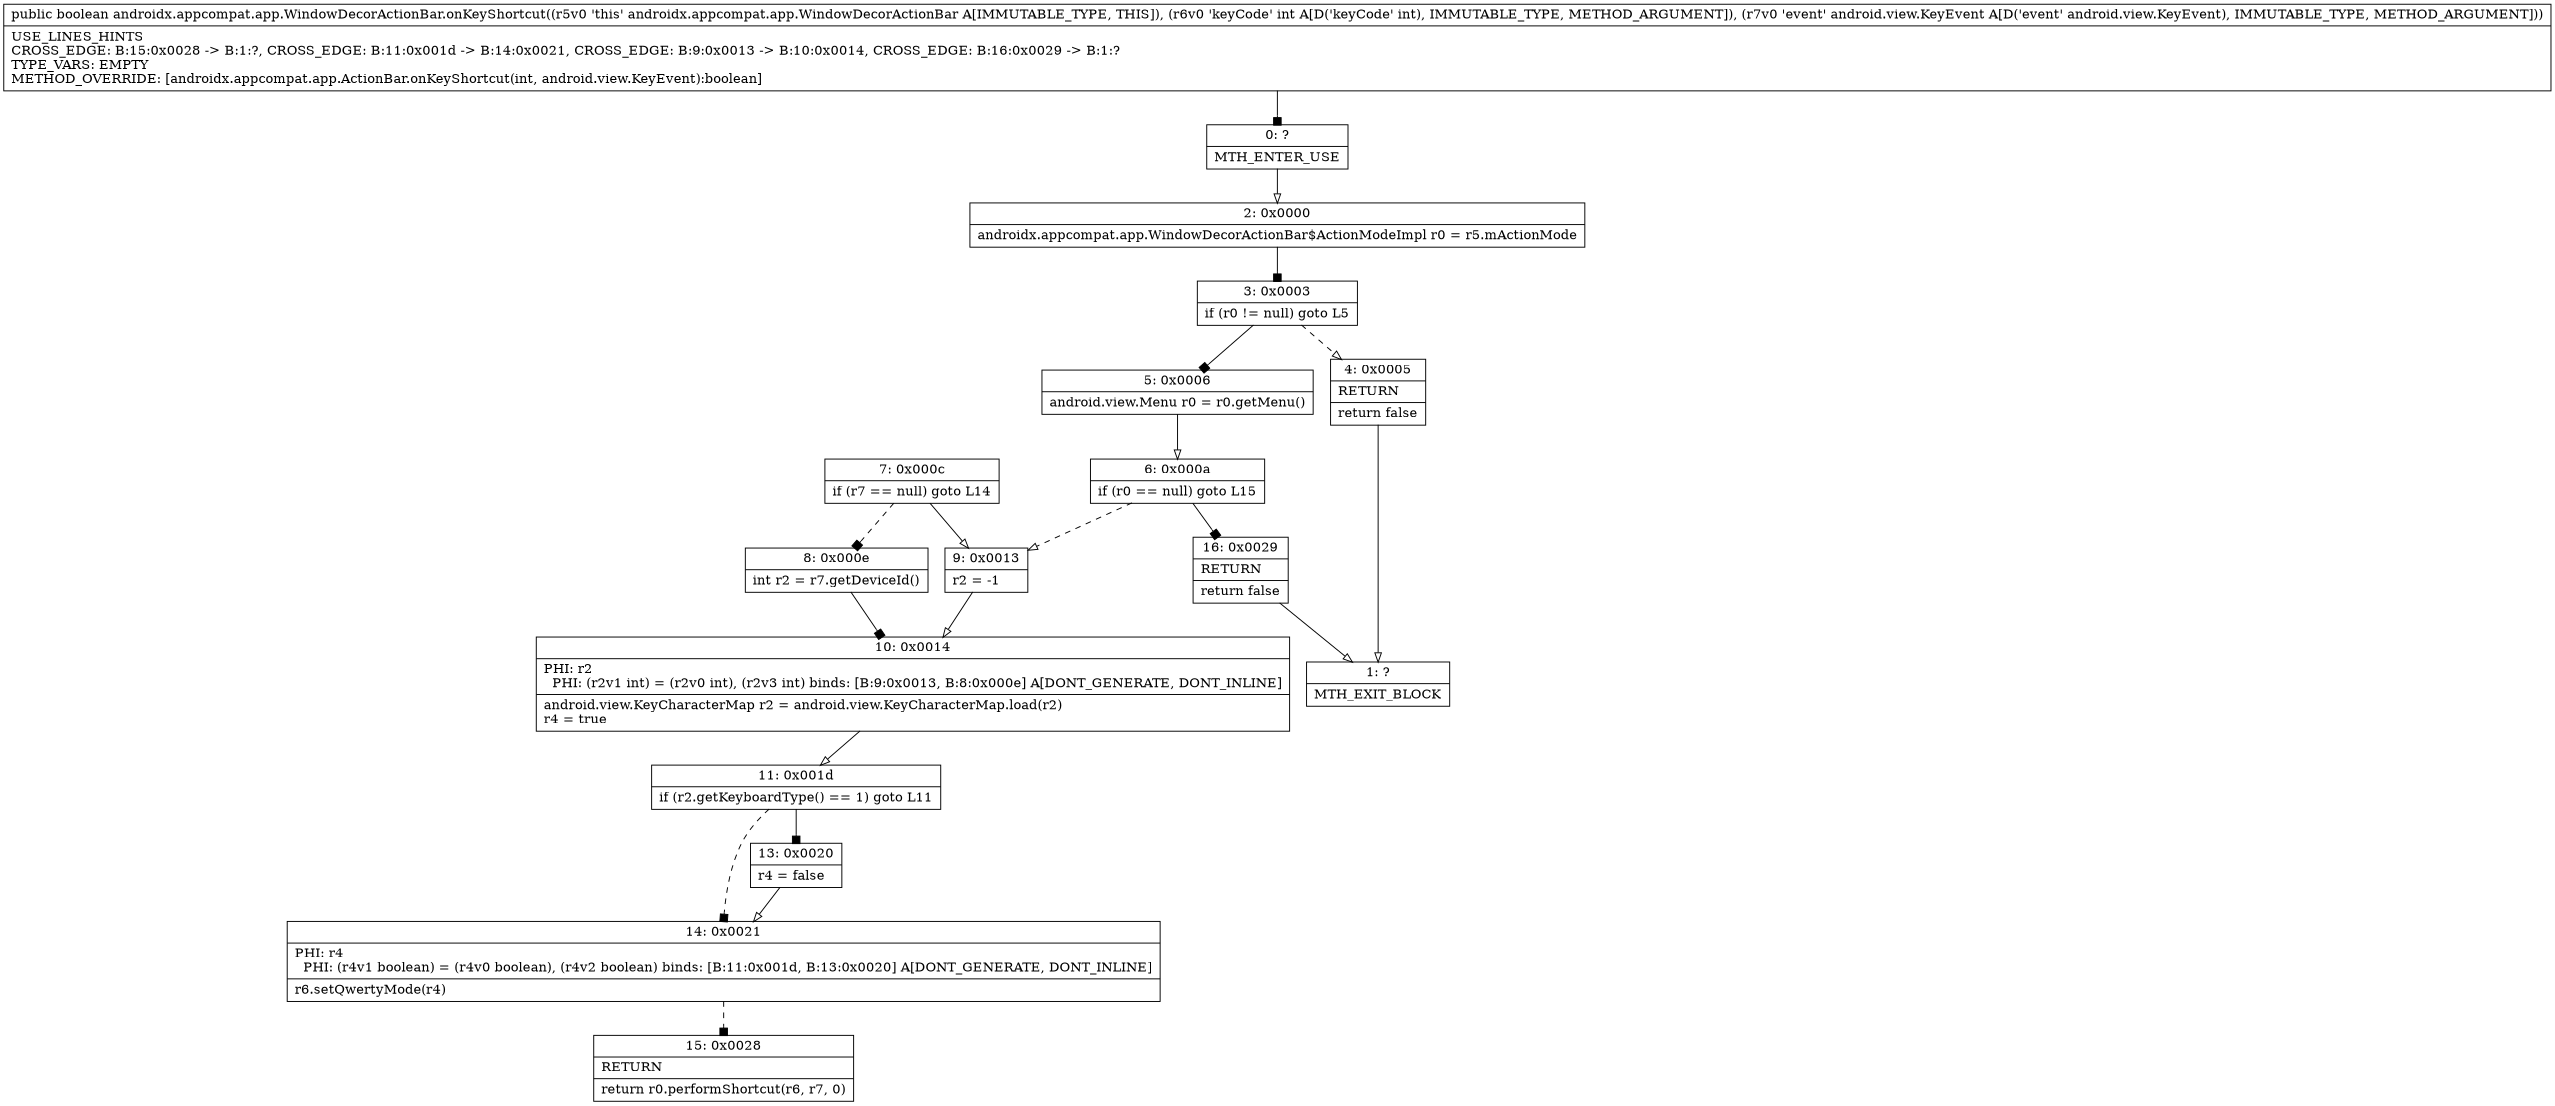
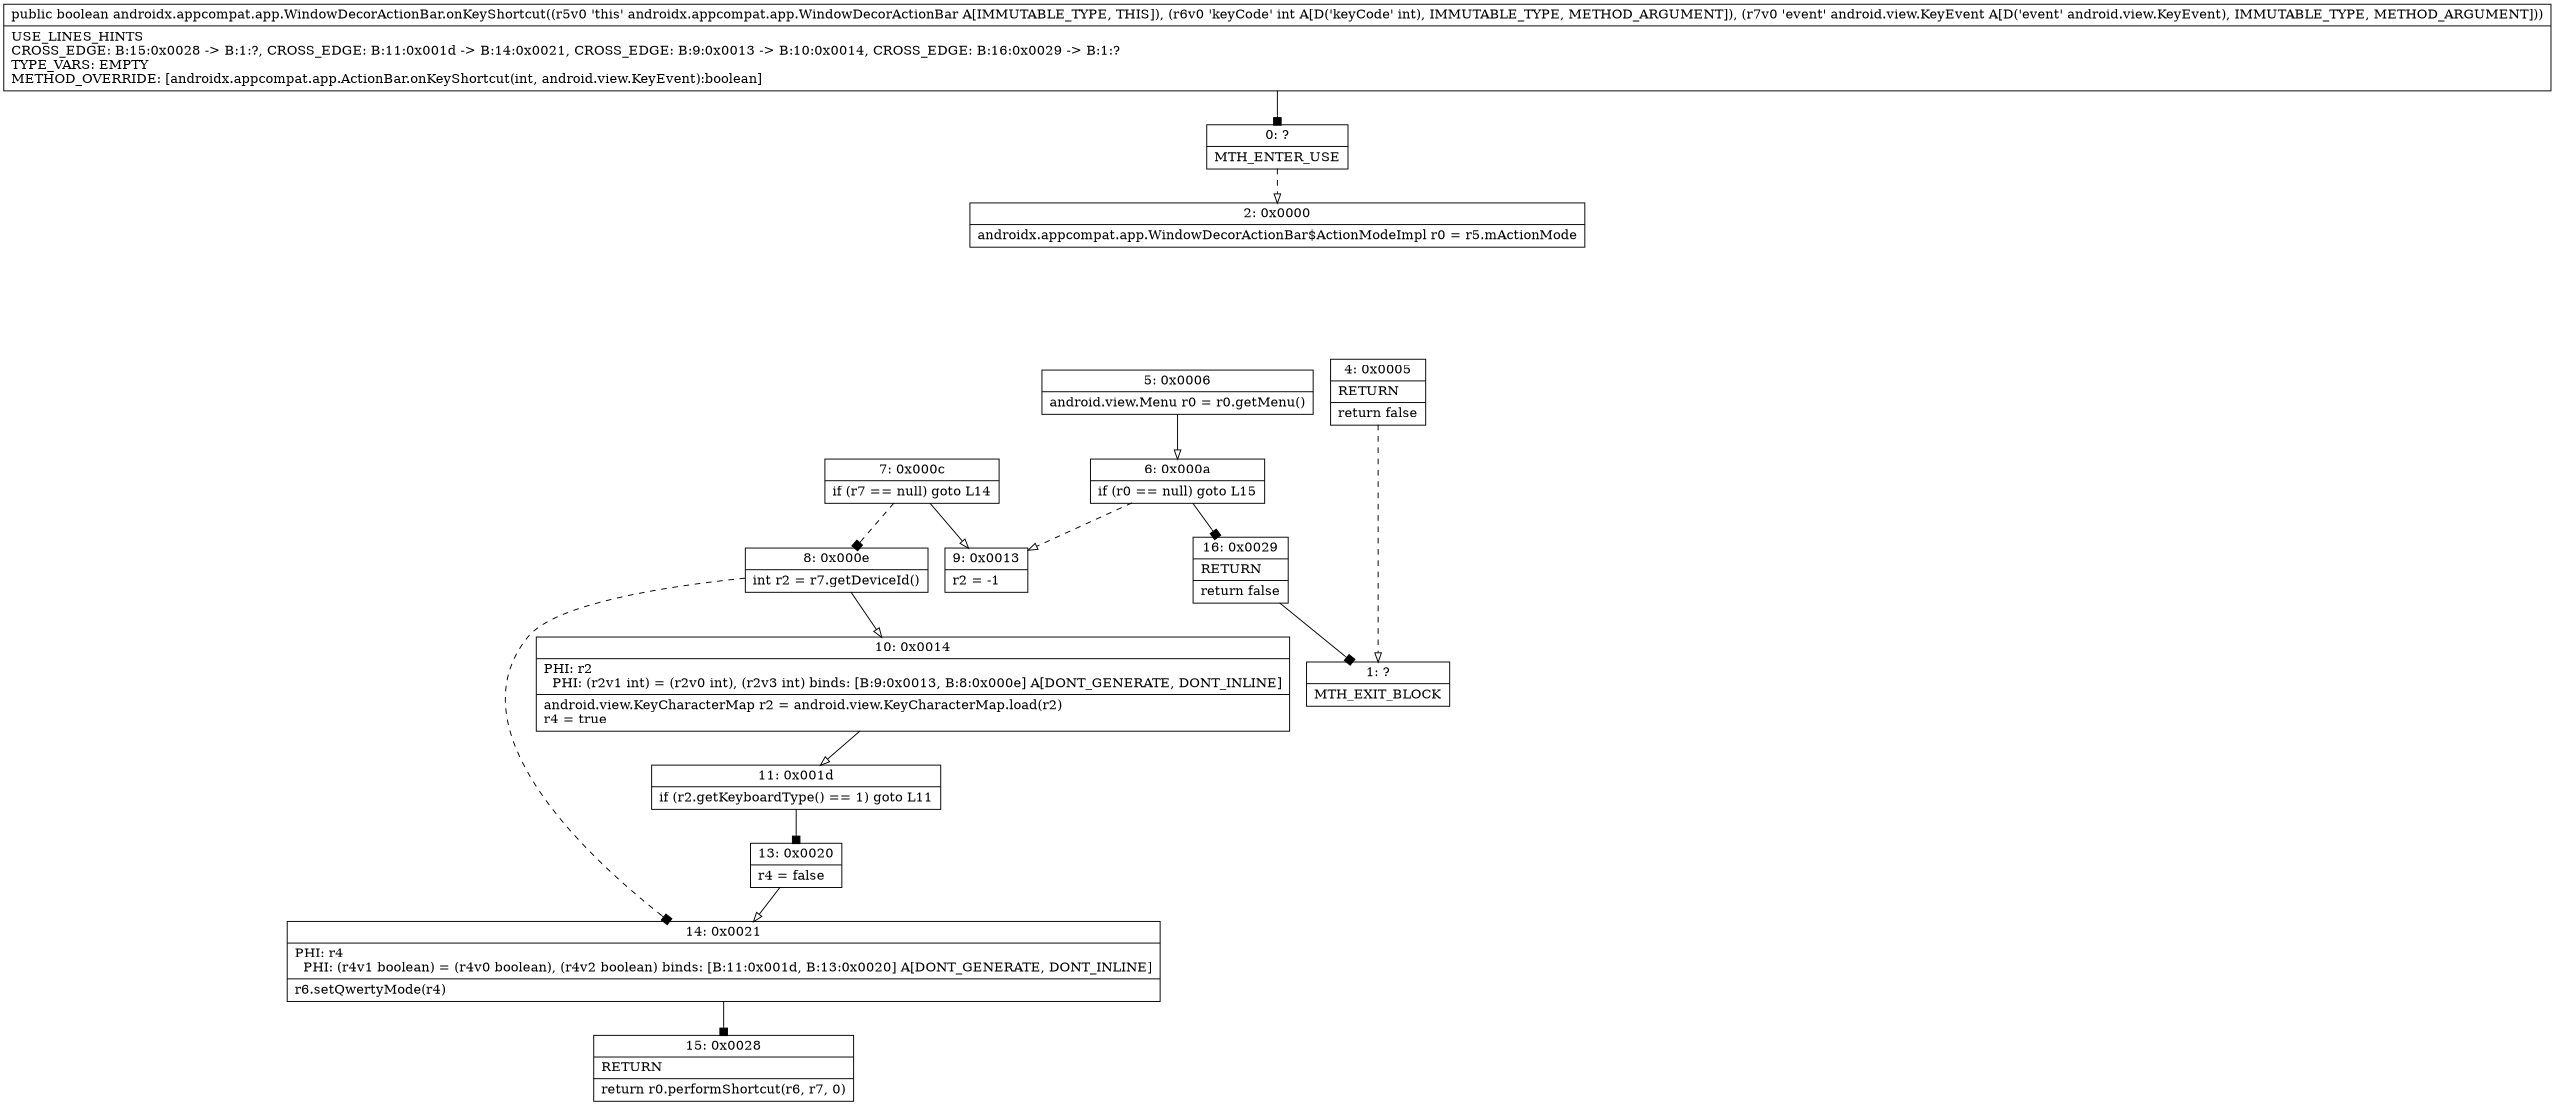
edge "0: ?" -> "2: 0x0000": style solid -> dashed
node "3: 0x0003": removed
edge "4: 0x0005" -> "1: ?": style solid -> dashed
edge "8: 0x000e" -> "10: 0x0014": arrowhead box -> onormal
edge "9: 0x0013" -> "10: 0x0014": removed
edge "16: 0x0029" -> "1: ?": arrowhead onormal -> box
edge "11: 0x001d" -> "14: 0x0021": now "8: 0x000e" -> "14: 0x0021"
edge "14: 0x0021" -> "15: 0x0028": style dashed -> solid
